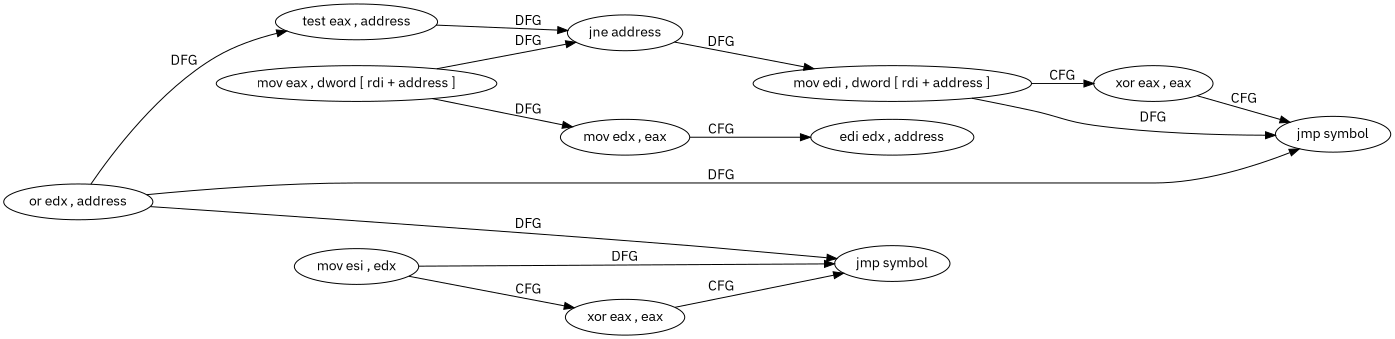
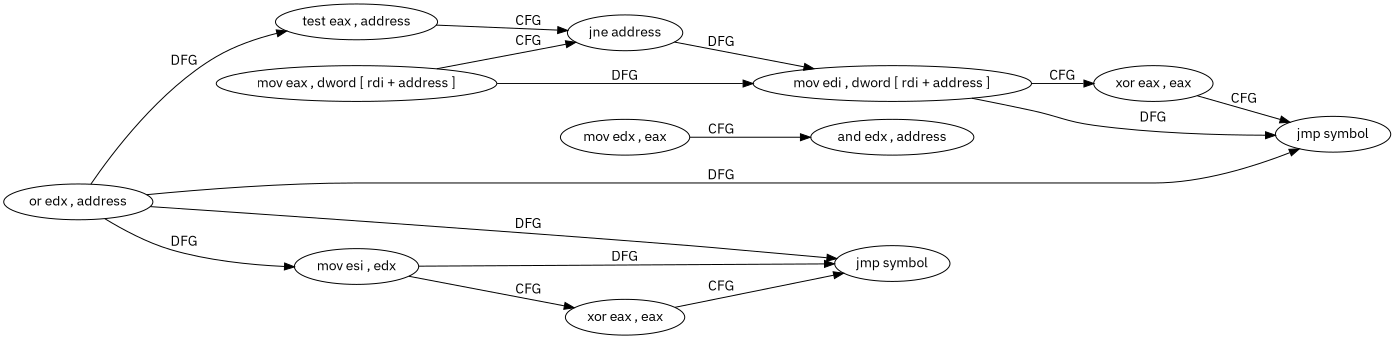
edge "test eax , address" -> "jne address": label "DFG" -> "CFG"
edge "mov eax , dword [ rdi + address ]" -> "jne address": label "DFG" -> "CFG"
edge "mov eax , dword [ rdi + address ]" -> "mov edx , eax": now "mov eax , dword [ rdi + address ]" -> "mov edi , dword [ rdi + address ]"
node "edi edx , address": label "edi edx , address" -> "and edx , address"
edge "or edx , address" -> "mov esi , edx": added, label "DFG"
